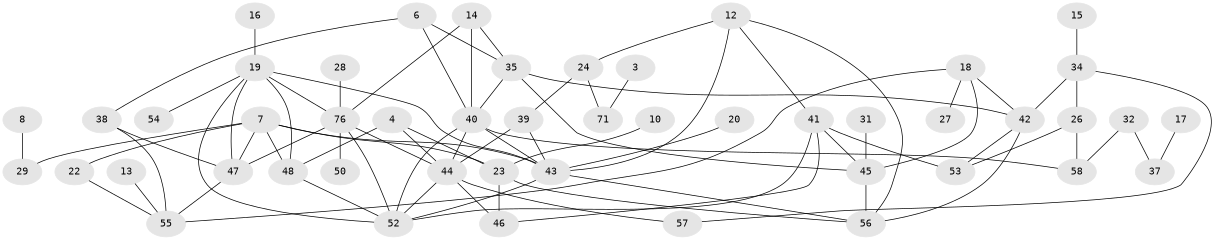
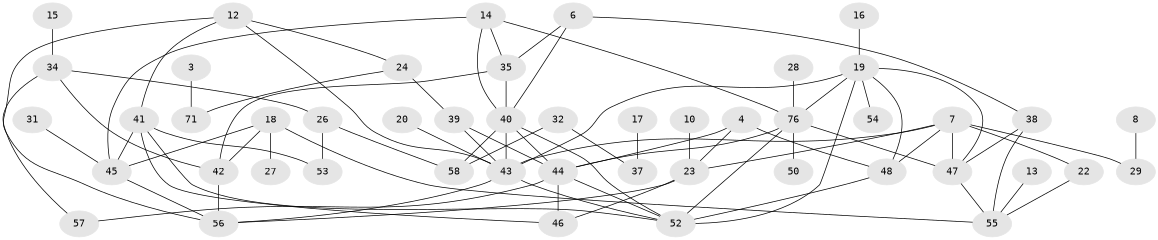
edge "42" -- "53": removed
edge "35" -- "45": now "14" -- "45"
